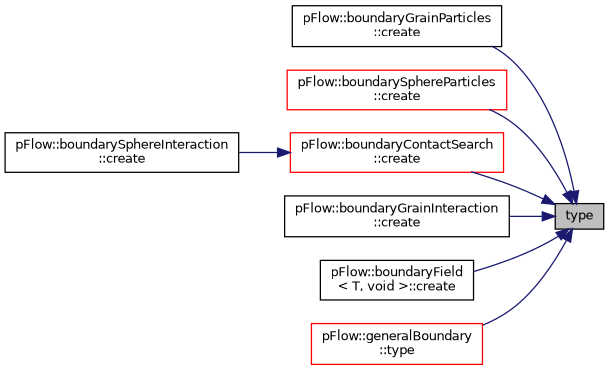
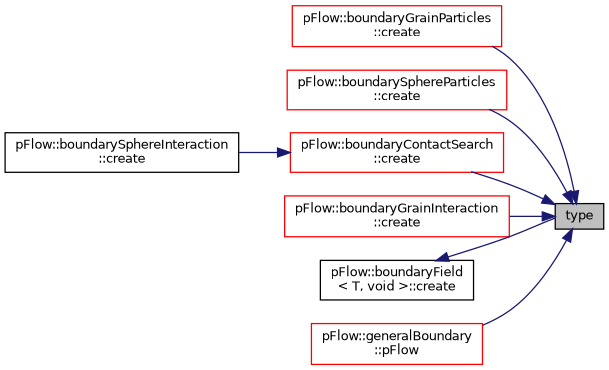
node "pFlow::boundaryGrainParticles ::create": color black -> red
node "pFlow::boundaryGrainInteraction ::create": color black -> red
edge "pFlow::boundaryField < T, void >::create" -> "type": reversed
node "pFlow::generalBoundary ::type": label "pFlow::generalBoundary ::type" -> "pFlow::generalBoundary ::pFlow"
